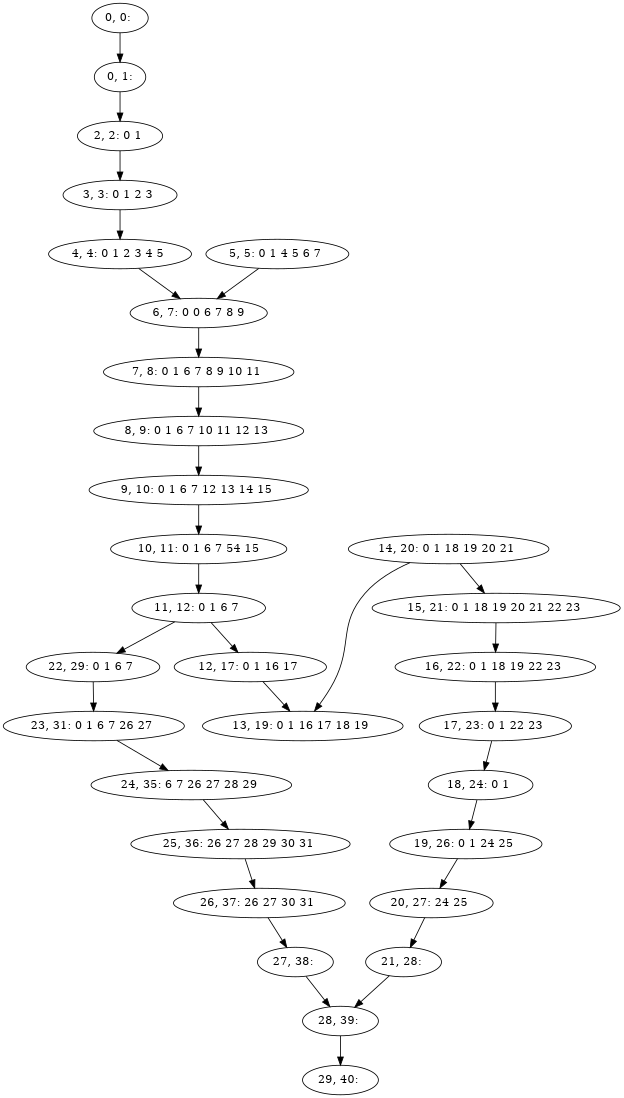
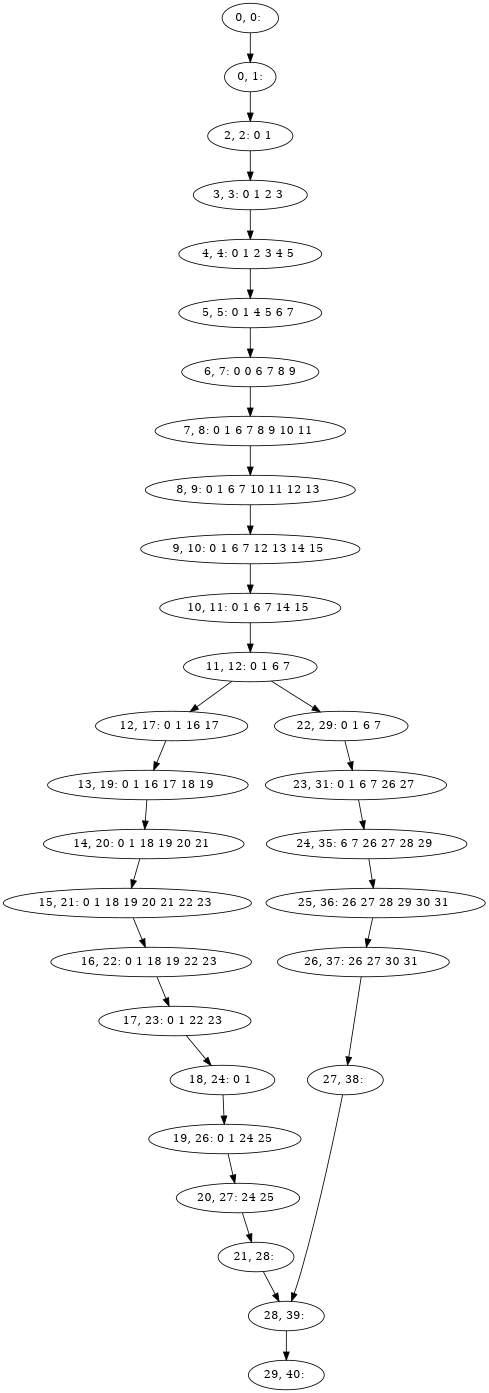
edge "4, 4: 0 1 2 3 4 5" -> "6, 7: 0 0 6 7 8 9": now "4, 4: 0 1 2 3 4 5" -> "5, 5: 0 1 4 5 6 7"
node "10, 11: 0 1 6 7 54 15": label "10, 11: 0 1 6 7 54 15" -> "10, 11: 0 1 6 7 14 15"
edge "14, 20: 0 1 18 19 20 21" -> "13, 19: 0 1 16 17 18 19": reversed
